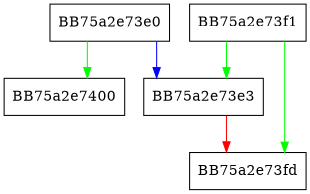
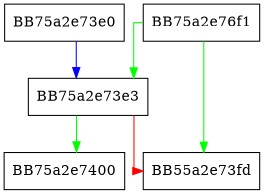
node "BB75a2e73f1": label "BB75a2e73f1" -> "BB75a2e76f1"
edge "BB75a2e73e0" -> "BB75a2e7400": now "BB75a2e73e3" -> "BB75a2e7400"
node "BB75a2e73fd": label "BB75a2e73fd" -> "BB55a2e73fd"
